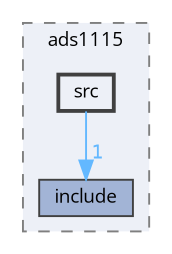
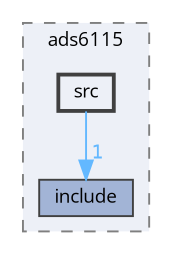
cluster "ads1115": label "ads1115" -> "ads6115"
